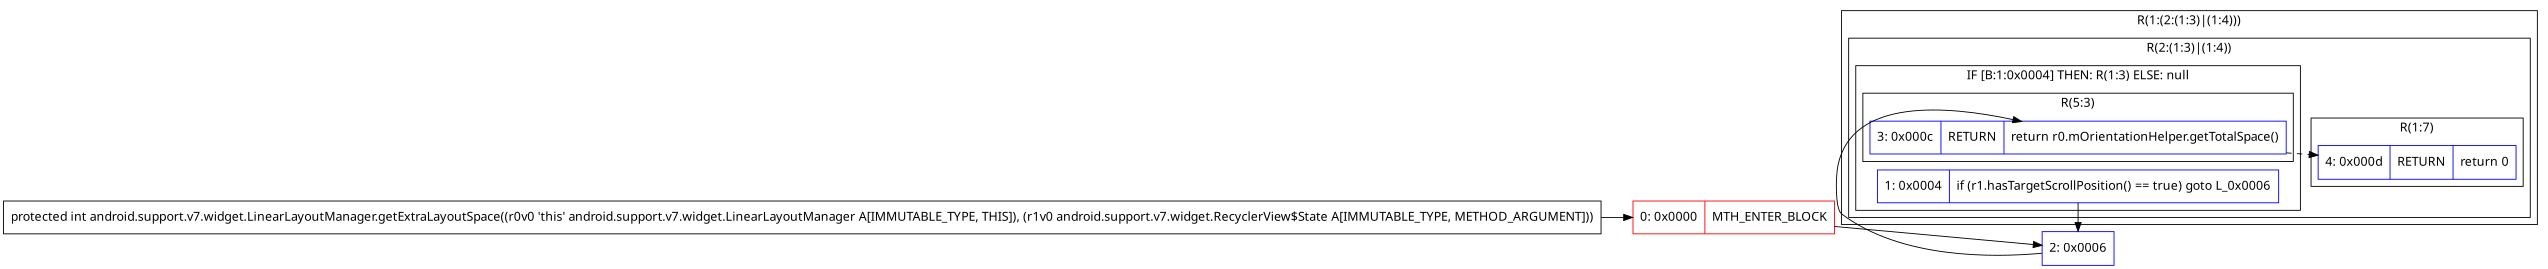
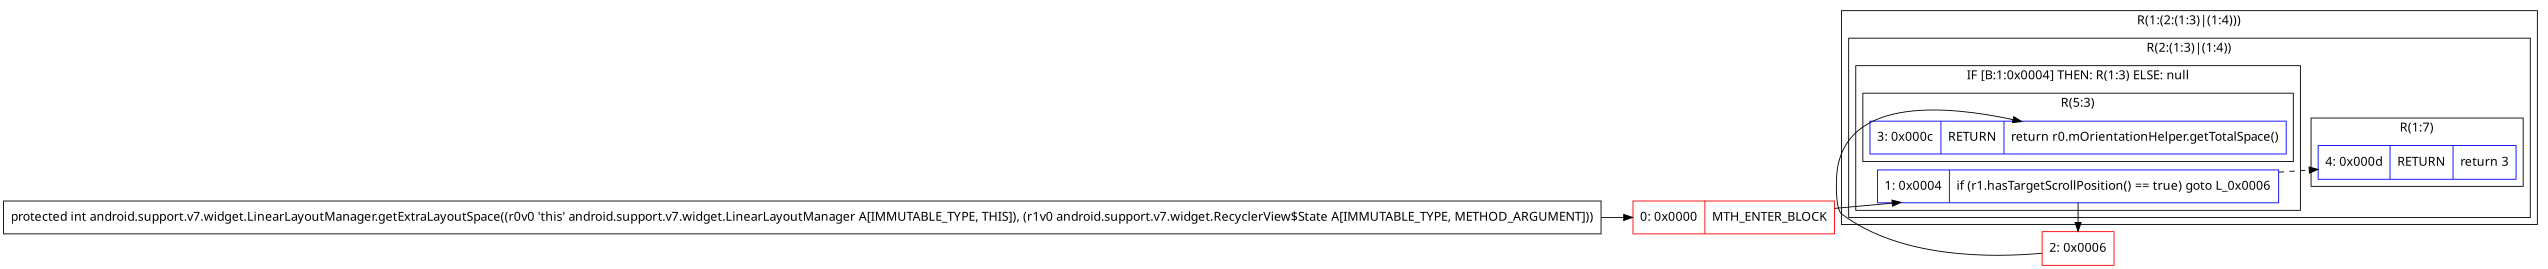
edge "3: 0x000c" -> "4: 0x000d": now "1: 0x0004" -> "4: 0x000d"
node "4: 0x000d": text "return 0" -> "return 3"
edge "0: 0x0000" -> "2: 0x0006": now "0: 0x0000" -> "1: 0x0004"
node "2: 0x0006": color blue -> red
